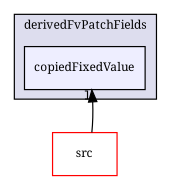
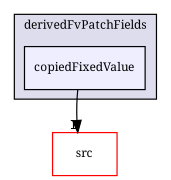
edge "src" -> "copiedFixedValue": reversed
